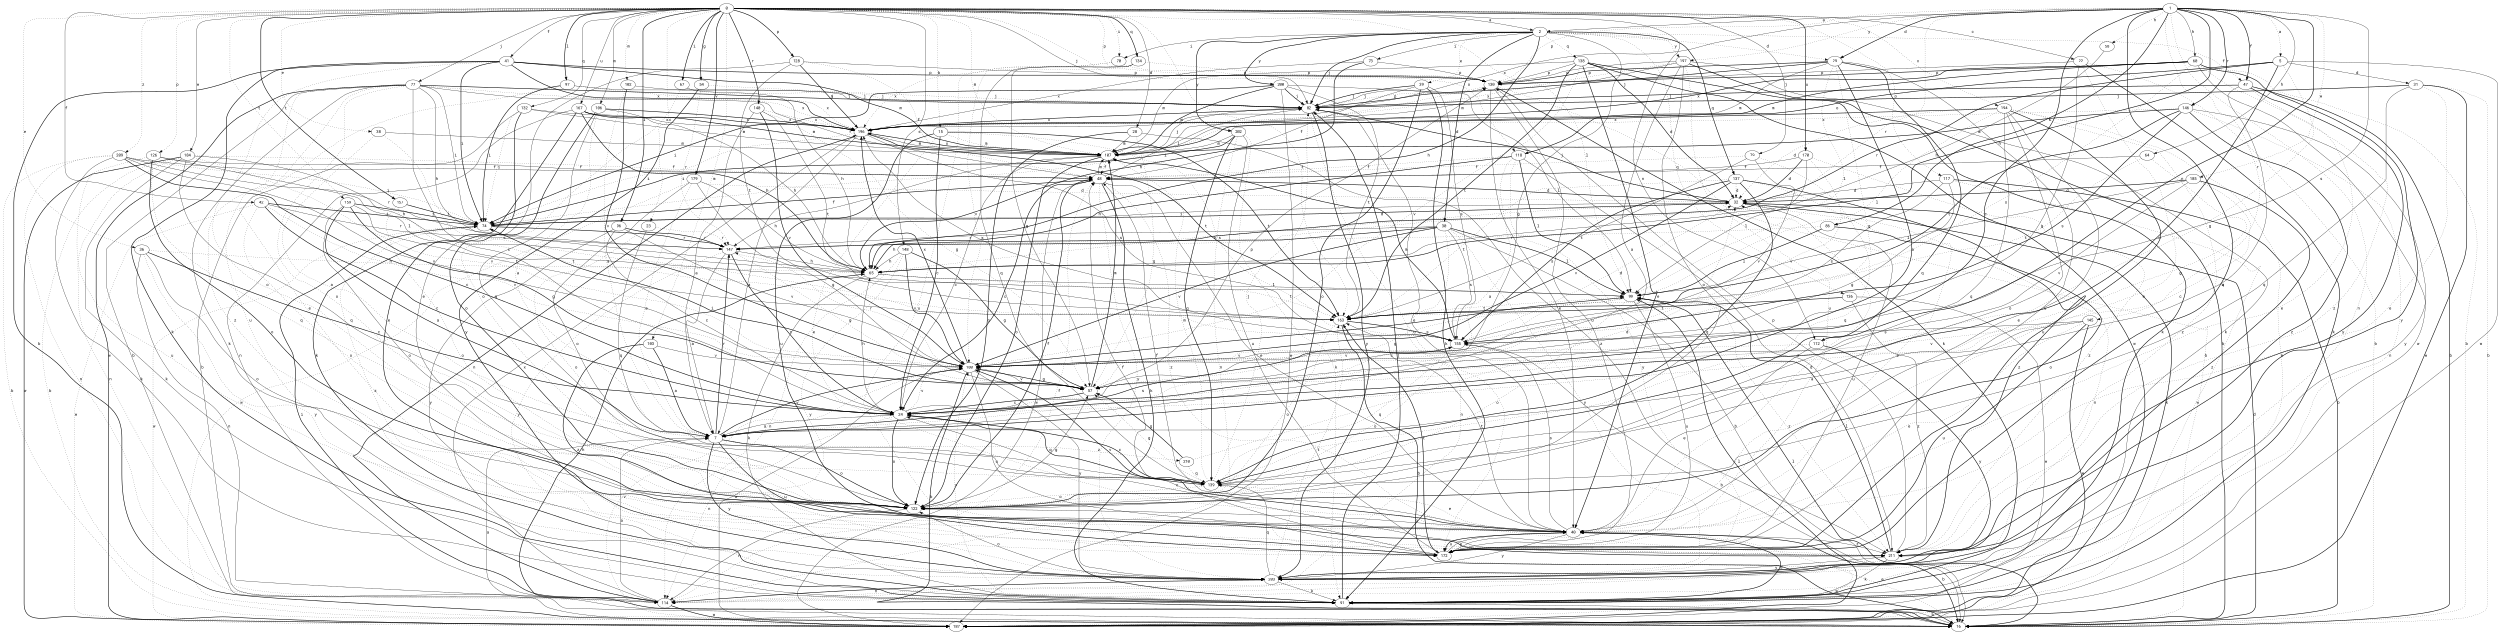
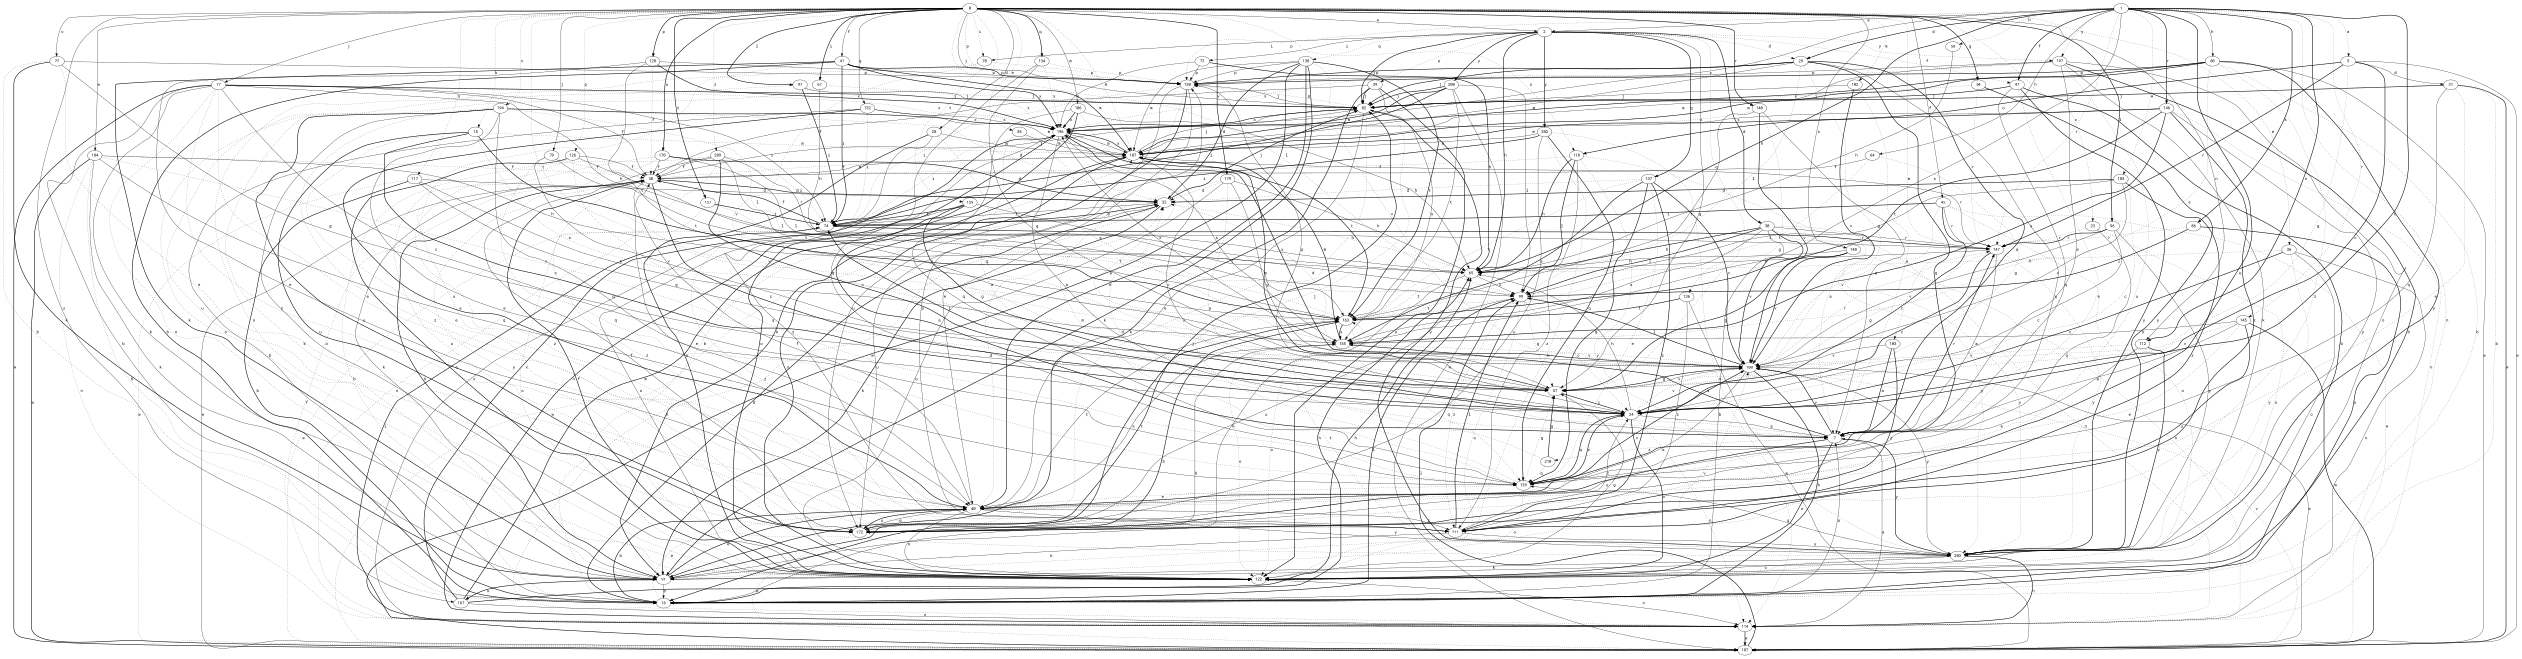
edge "146" -> "196": style dotted -> solid
edge "122" -> "40": reversed
edge "167" -> "91": reversed
